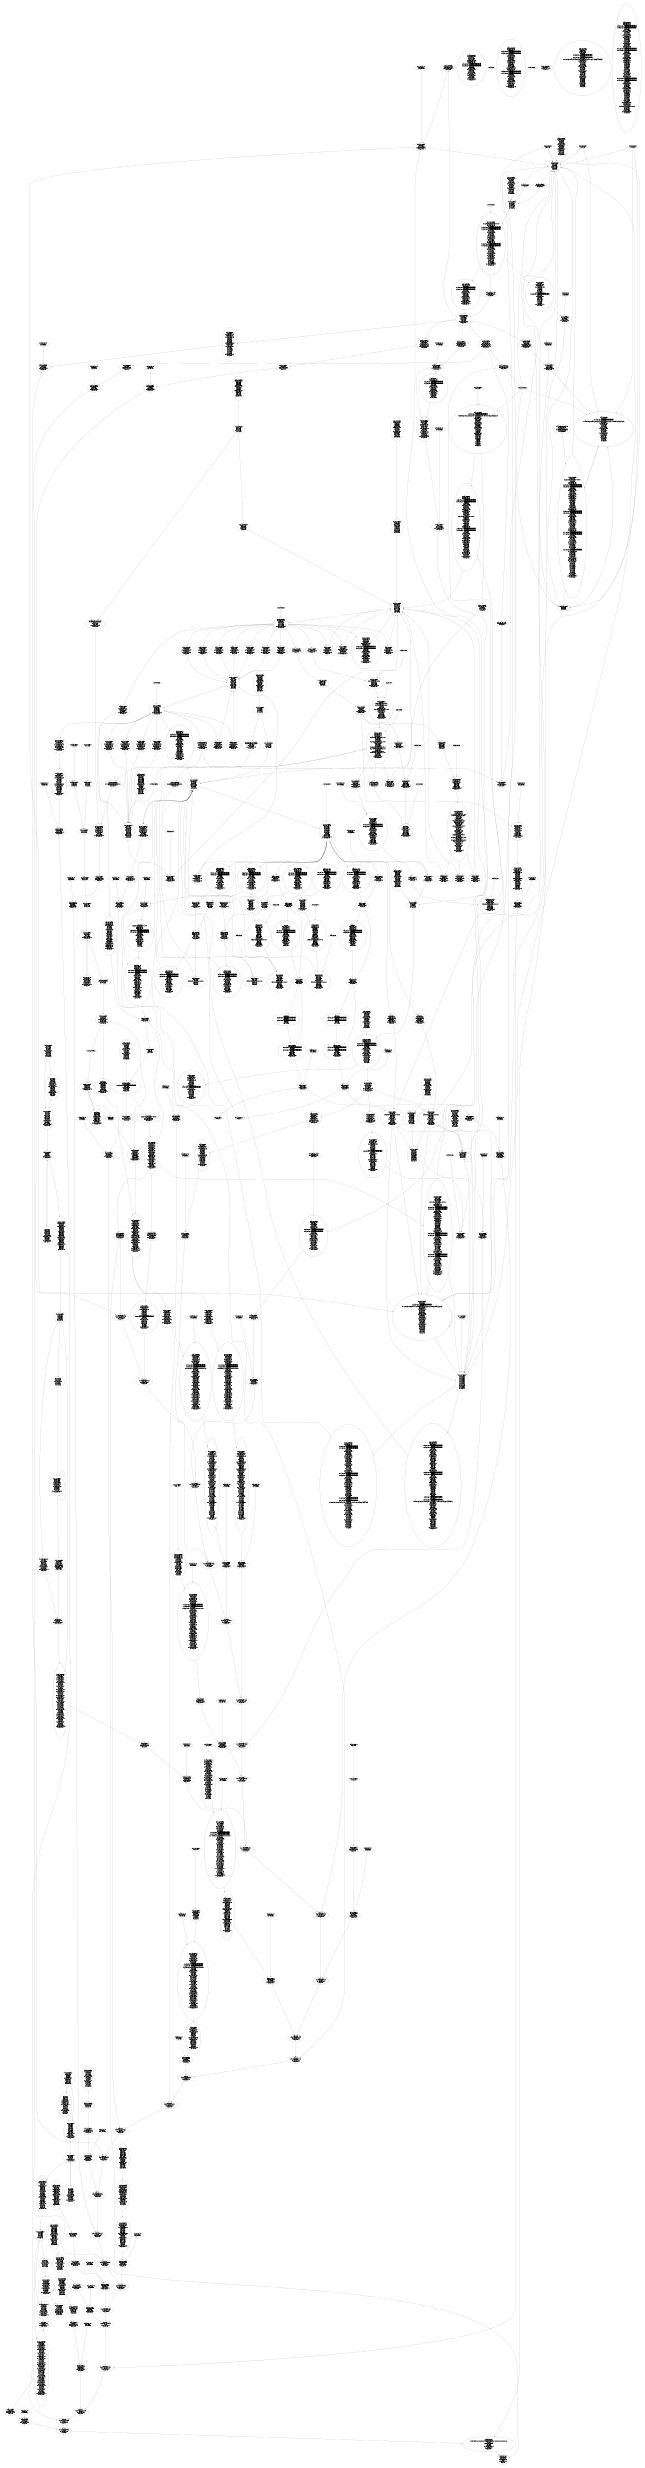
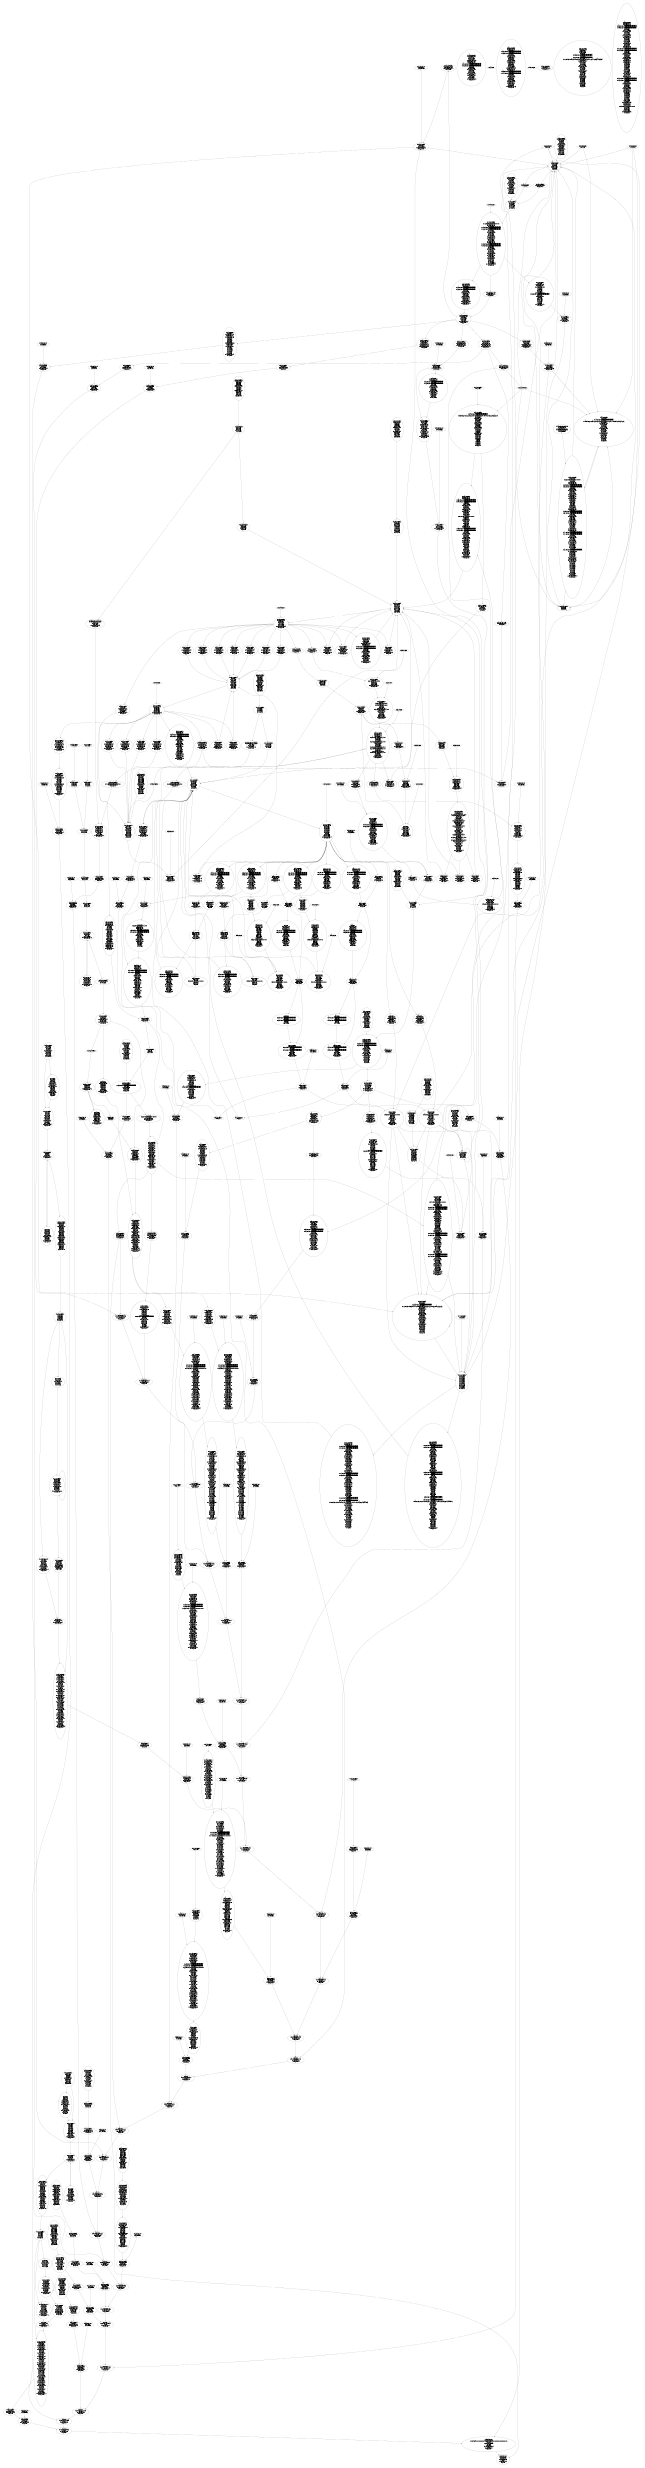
node "0x1ce5:PUSH1 0x0 0x1ce7:DUP1 0x1ce8:REVERT": added
node "0x590:JUMPDEST 0x591:STOP": removed
